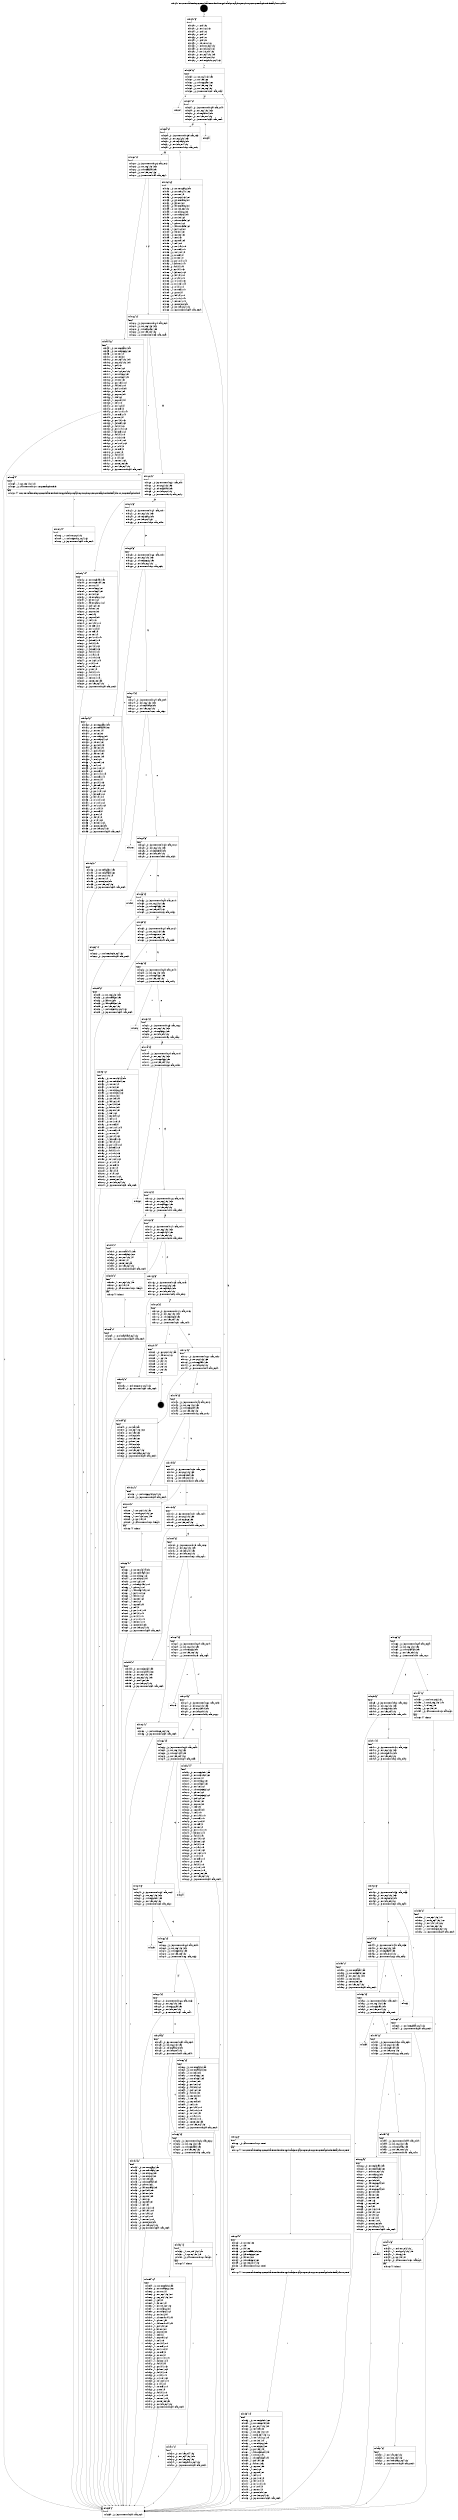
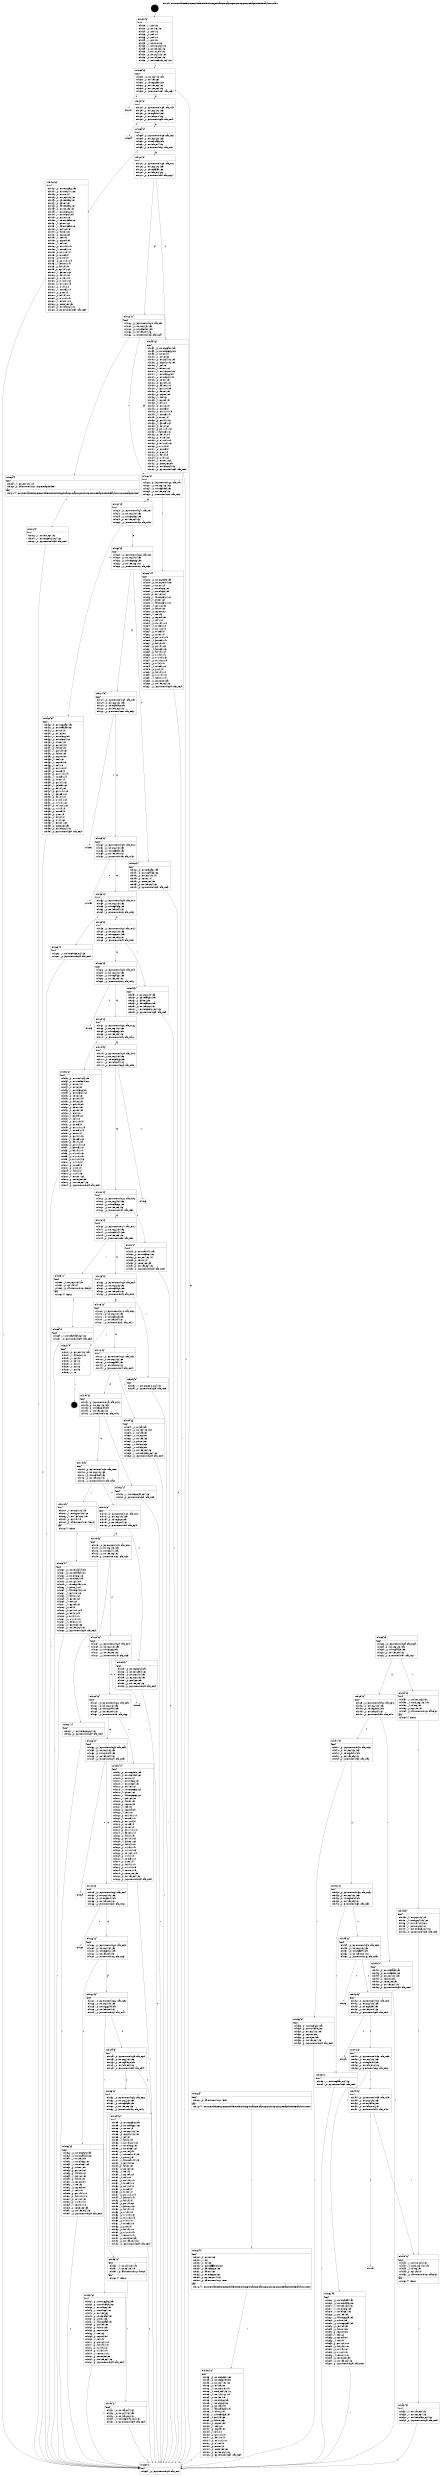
node "0x401a25 [27]": added
